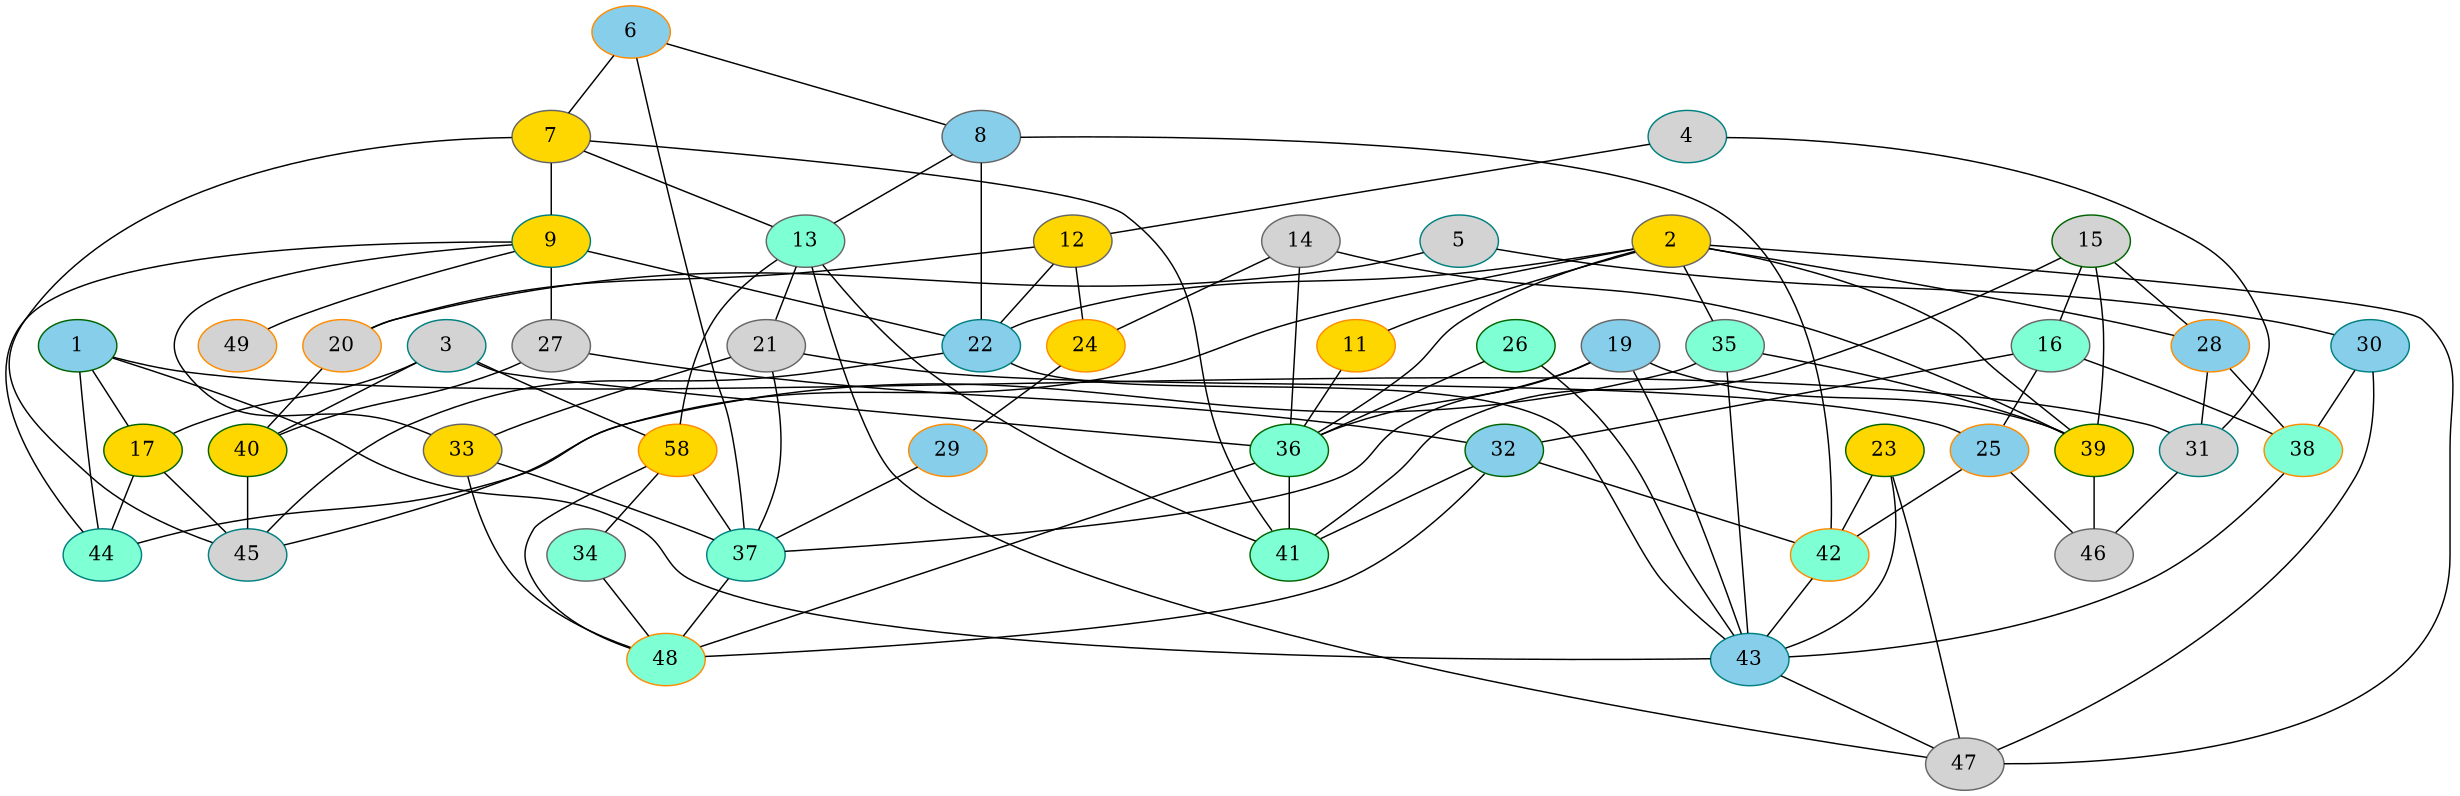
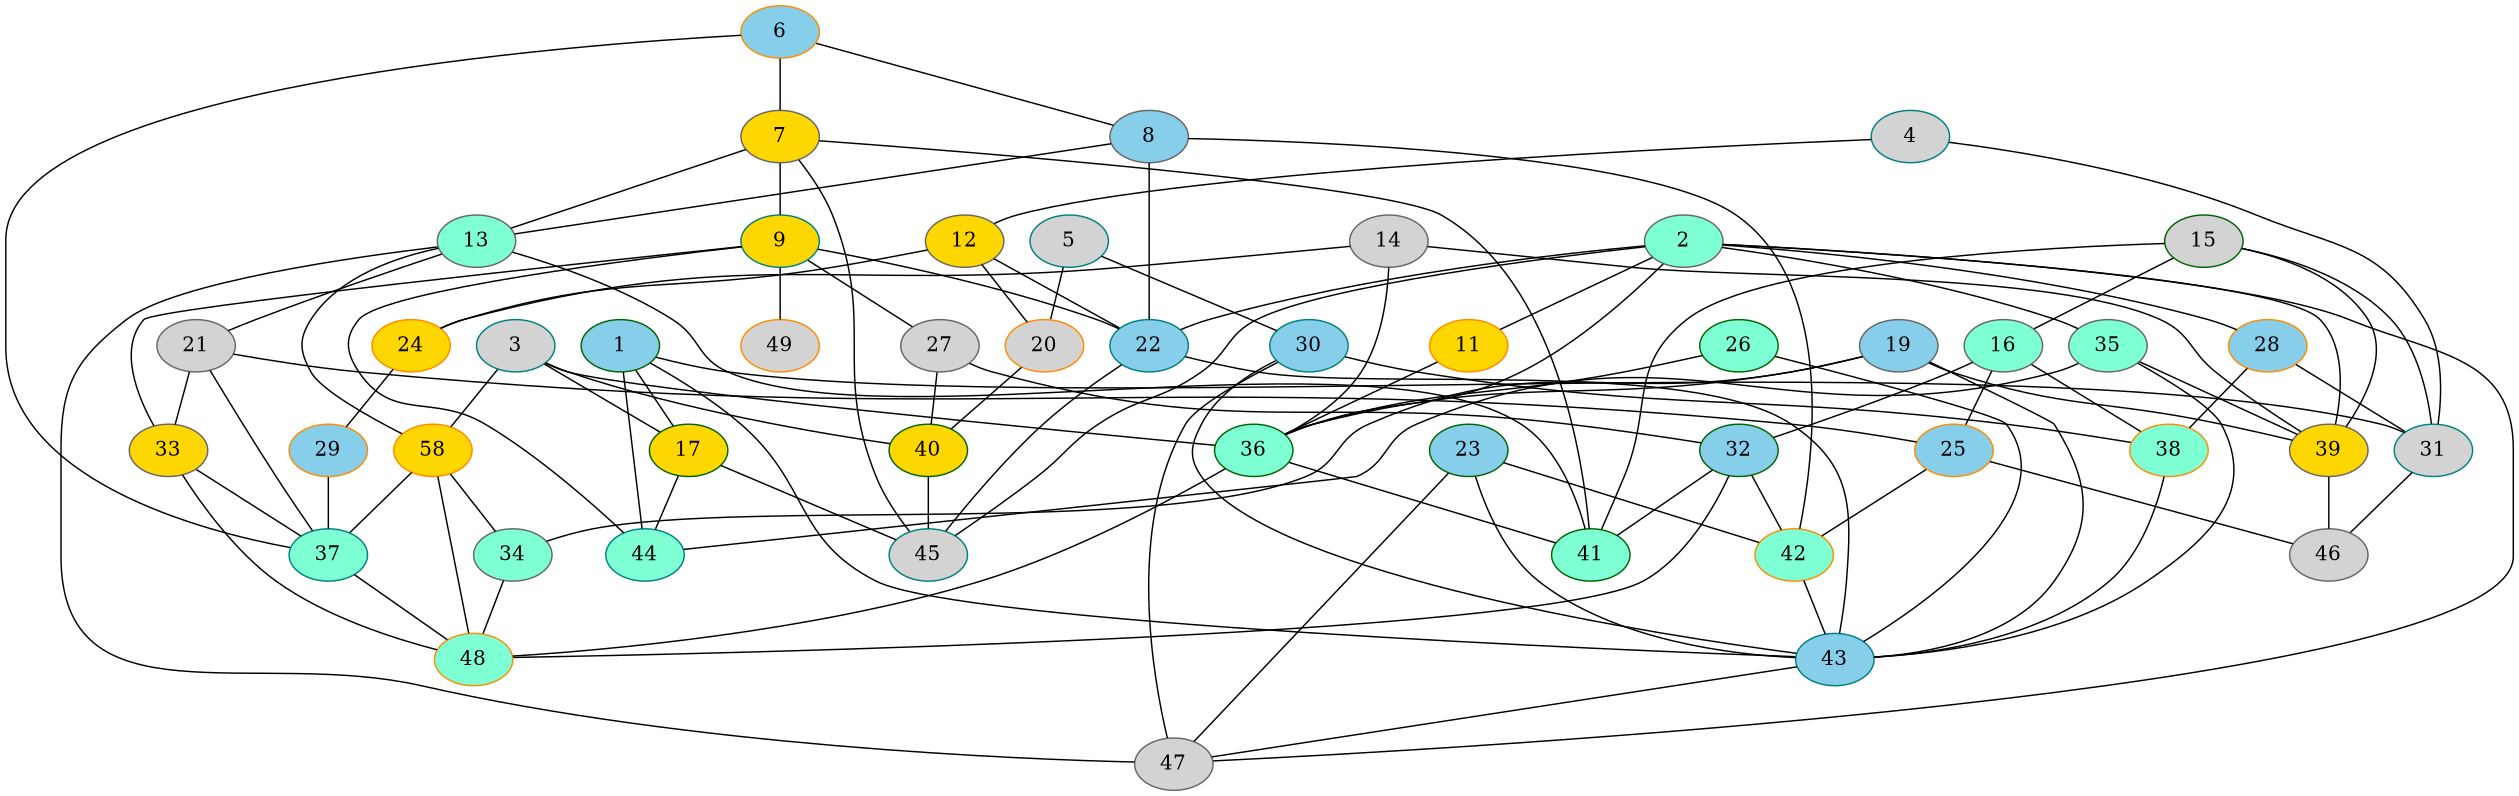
node "2": fillcolor gold -> aquamarine
edge "15" -- "28": now "15" -- "31"
node "23": fillcolor gold -> skyblue
node "39": color darkgreen -> gray40
edge "19" -- "37": now "19" -- "34"
edge "30" -- "43": added
